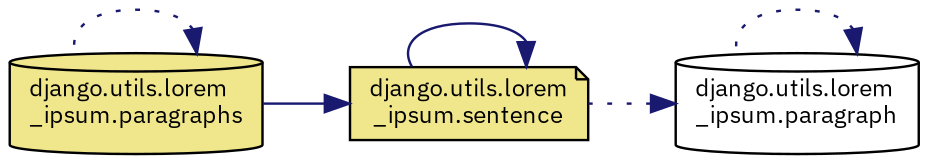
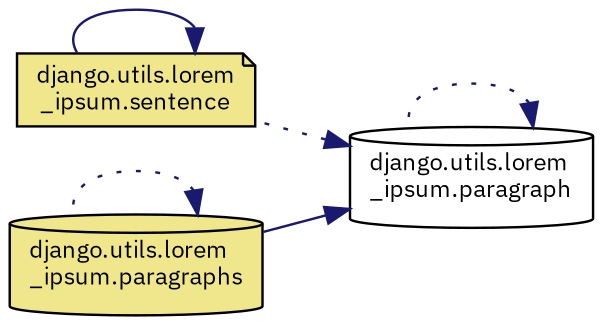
edge "django.utils.lorem _ipsum.paragraphs" -> "django.utils.lorem _ipsum.sentence": now "django.utils.lorem _ipsum.paragraphs" -> "django.utils.lorem _ipsum.paragraph"
